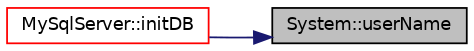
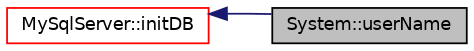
edge "MySqlServer::initDB" -> "System::userName": reversed
